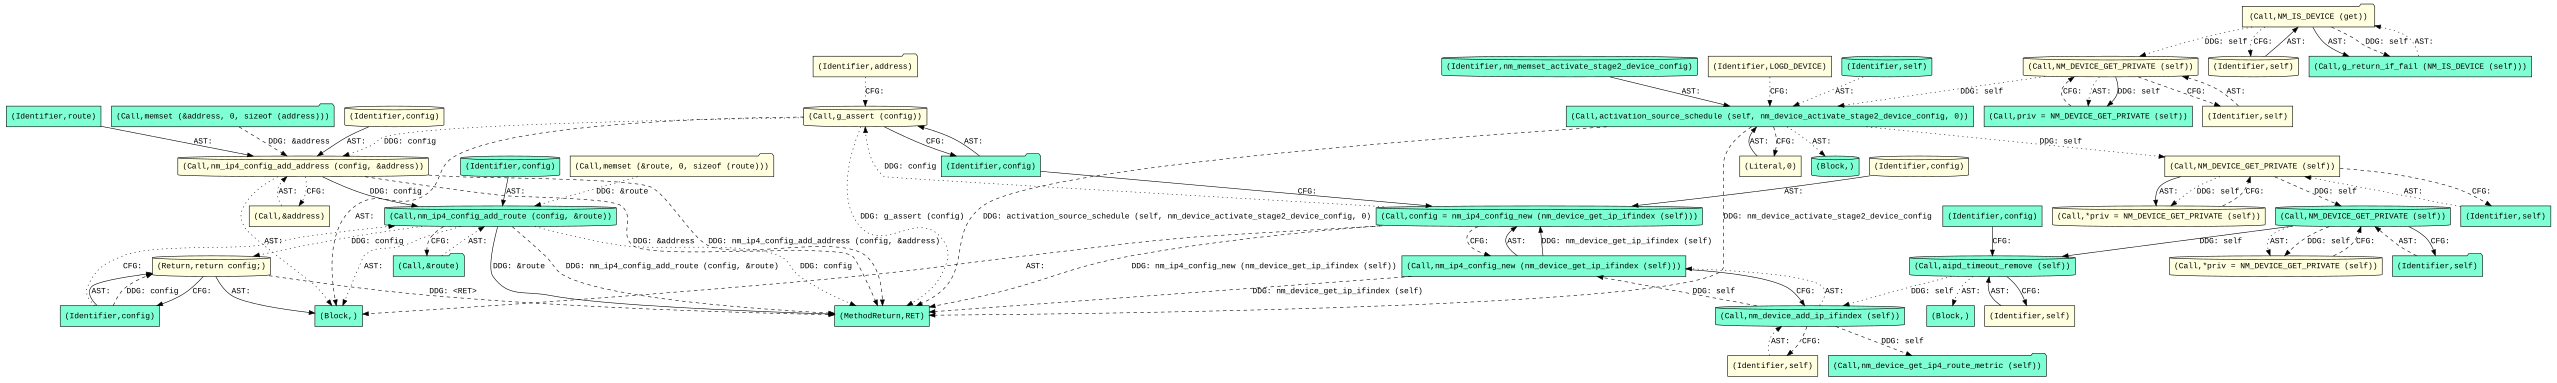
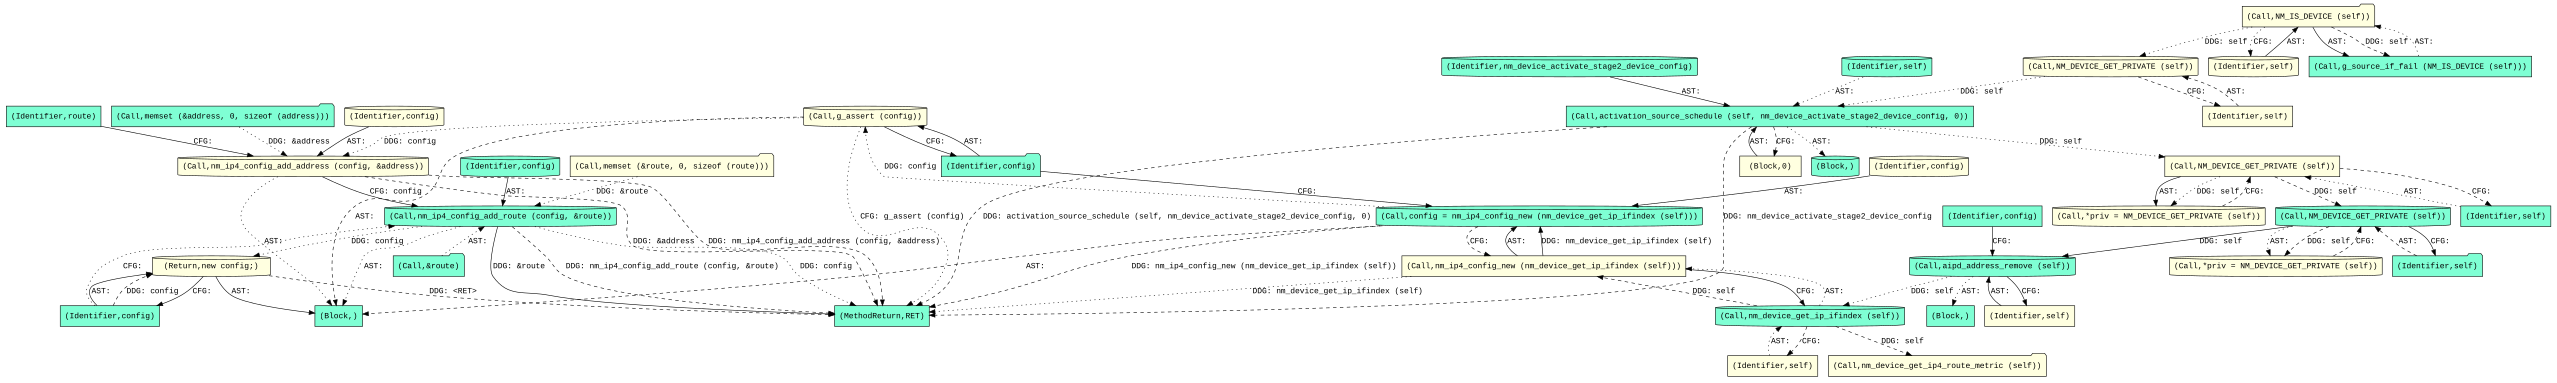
node "(Call,NM_IS_DEVICE (get))": label "(Call,NM_IS_DEVICE (get))" -> "(Call,NM_IS_DEVICE (self))"
node "(Identifier,address)": removed
node "(Identifier,nm_memset_activate_stage2_device_config)": label "(Identifier,nm_memset_activate_stage2_device_config)" -> "(Identifier,nm_device_activate_stage2_device_config)"
node "(Identifier,LOGD_DEVICE)": removed
node "(Call,g_return_if_fail (NM_IS_DEVICE (self)))": label "(Call,g_return_if_fail (NM_IS_DEVICE (self)))" -> "(Call,g_source_if_fail (NM_IS_DEVICE (self)))"
node "(Call,priv = NM_DEVICE_GET_PRIVATE (self))": removed
edge "(Call,memset (&address, 0, sizeof (address)))" -> "(Call,nm_ip4_config_add_address (config, &address))": style dashed -> dotted
edge "(Identifier,route)" -> "(Call,nm_ip4_config_add_address (config, &address))": label "AST: " -> "CFG: "
node "(Literal,0)": label "(Literal,0)" -> "(Block,0)"
edge "(Call,nm_ip4_config_add_address (config, &address))" -> "(Call,nm_ip4_config_add_route (config, &route))": label "DDG: config" -> "CFG: config"
node "(Call,&address)": removed
edge "(Call,g_assert (config))" -> "(MethodReturn,RET)": label "DDG: g_assert (config)" -> "CFG: g_assert (config)"
edge "(Call,nm_ip4_config_add_route (config, &route))" -> "(Call,&route)": removed, label "CFG:"
node "(Return,return config;)": label "(Return,return config;)" -> "(Return,new config;)"
node "(Call,nm_ip4_config_new (nm_device_get_ip_ifindex (self)))": fillcolor aquamarine -> lightyellow
node "(Call,aipd_timeout_remove (self))": label "(Call,aipd_timeout_remove (self))" -> "(Call,aipd_address_remove (self))"
edge "(Call,nm_ip4_config_new (nm_device_get_ip_ifindex (self)))" -> "(MethodReturn,RET)": style dashed -> dotted
node "(Call,nm_device_add_ip_ifindex (self))": label "(Call,nm_device_add_ip_ifindex (self))" -> "(Call,nm_device_get_ip_ifindex (self))"
node "(Call,nm_device_get_ip4_route_metric (self))": fillcolor aquamarine -> lightyellow
